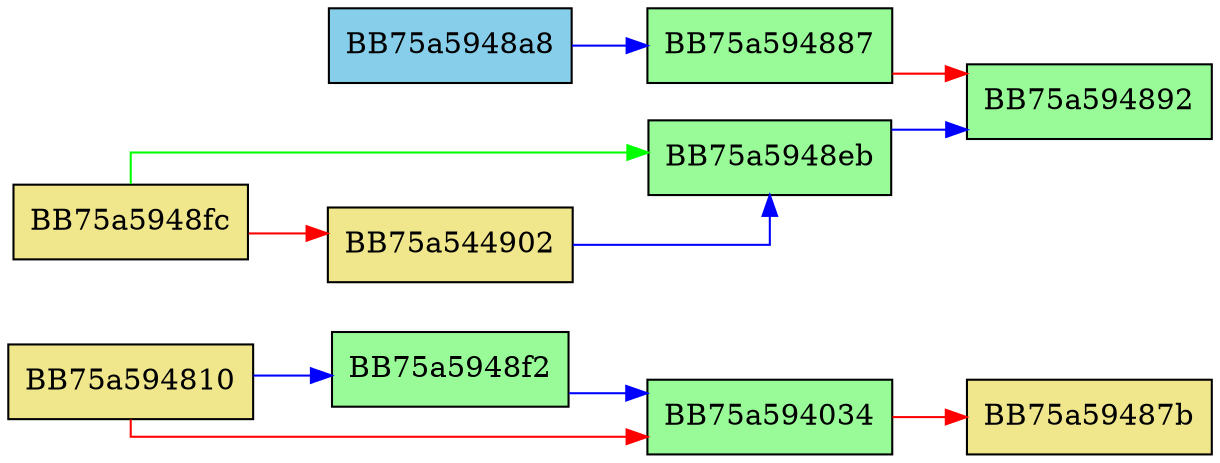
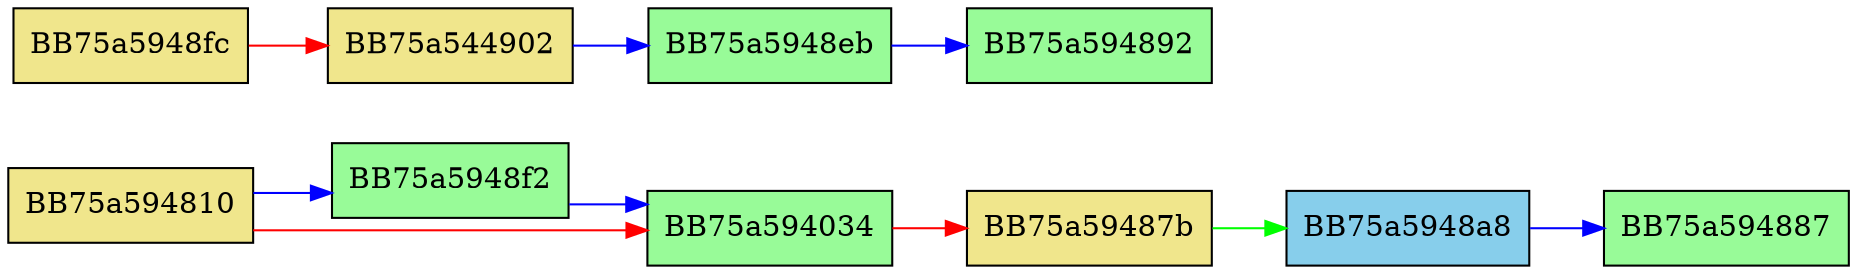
edge "BB75a594887" -> "BB75a594892": removed
edge "BB75a5948fc" -> "BB75a5948eb": removed
edge "BB75a59487b" -> "BB75a5948a8": added
